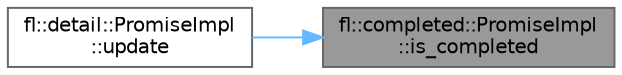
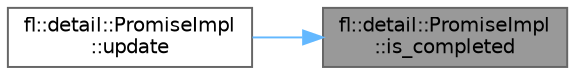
node "fl::completed::PromiseImpl ::is_completed": label "fl::completed::PromiseImpl ::is_completed" -> "fl::detail::PromiseImpl ::is_completed"
